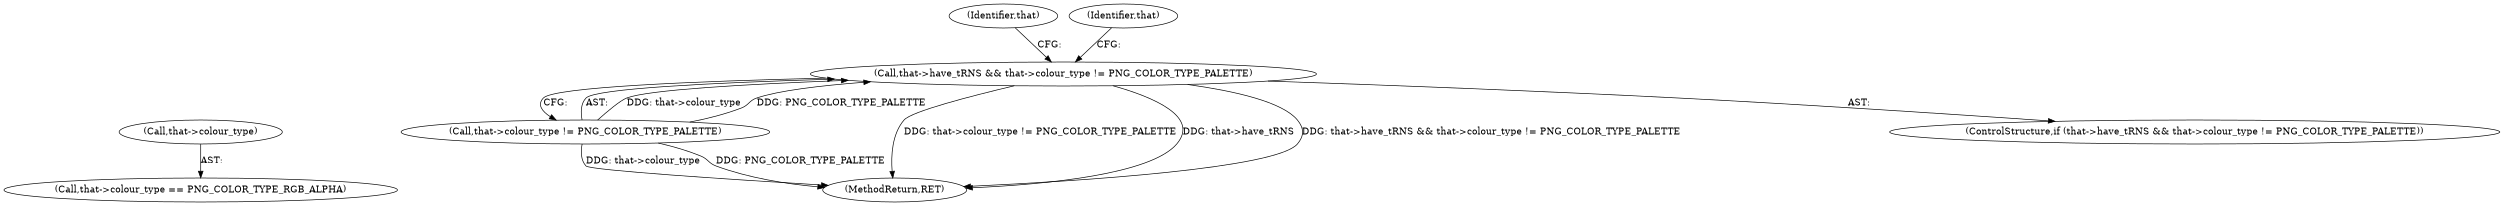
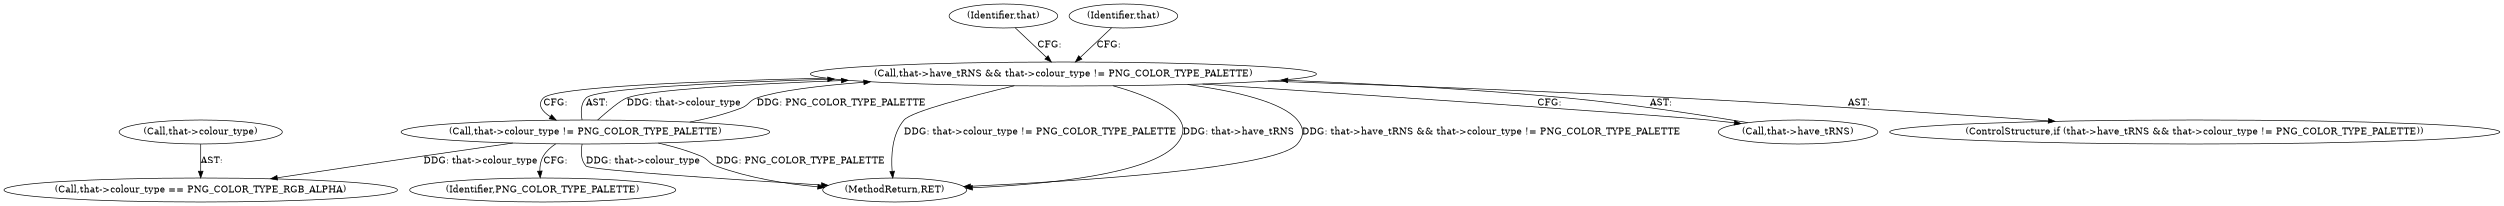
node "(Call,that->have_tRNS)": added
edge "(Call,that->colour_type != PNG_COLOR_TYPE_PALETTE)" -> "(Call,that->colour_type == PNG_COLOR_TYPE_RGB_ALPHA)": added, label "DDG: that->colour_type"
node "(Identifier,PNG_COLOR_TYPE_PALETTE)": added
